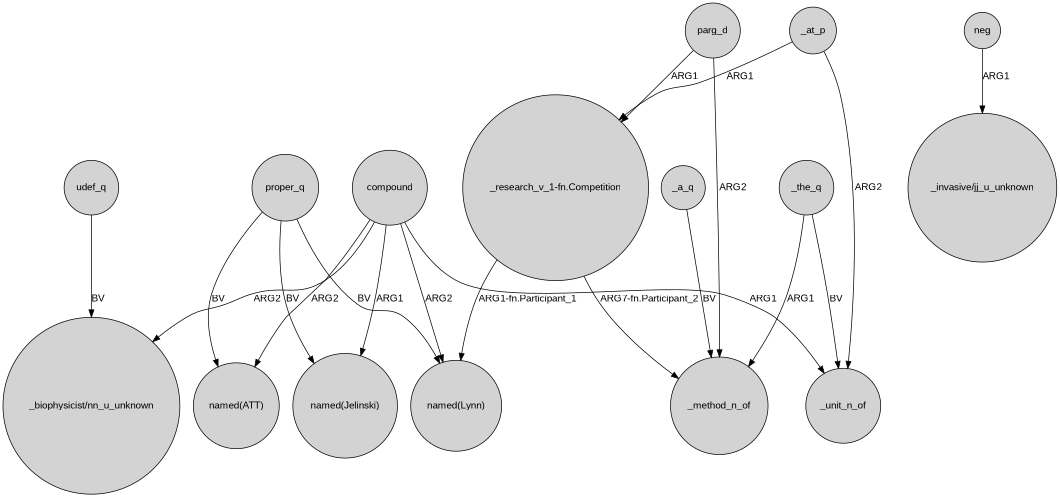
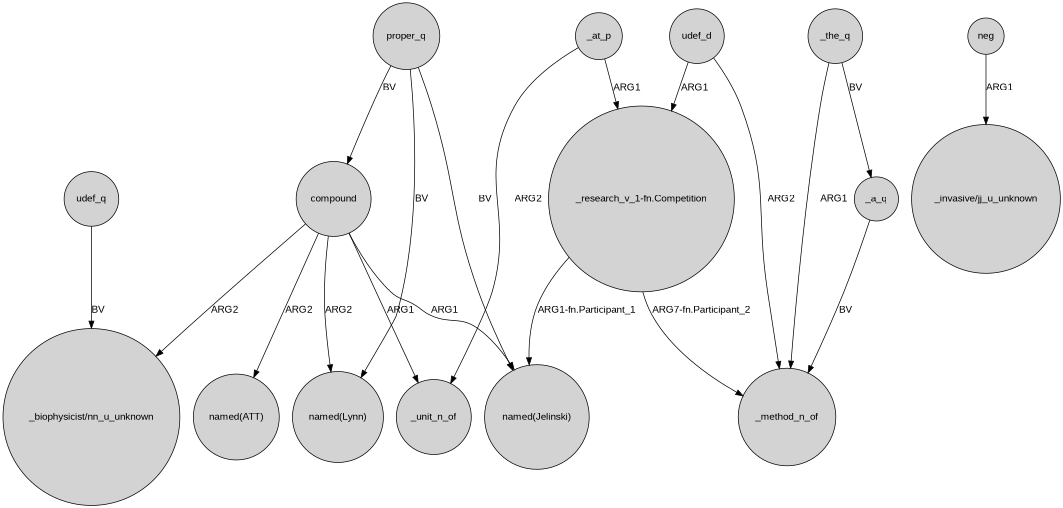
node "parg_d": label "parg_d" -> "udef_d"
edge "proper_q" -> "named(ATT)": now "proper_q" -> "compound"
edge "_the_q" -> "_unit_n_of": now "_the_q" -> "_a_q"
edge "_research_v_1-fn.Competition" -> "named(Lynn)": now "_research_v_1-fn.Competition" -> "named(Jelinski)"
